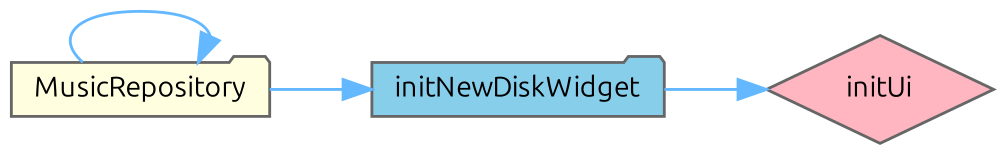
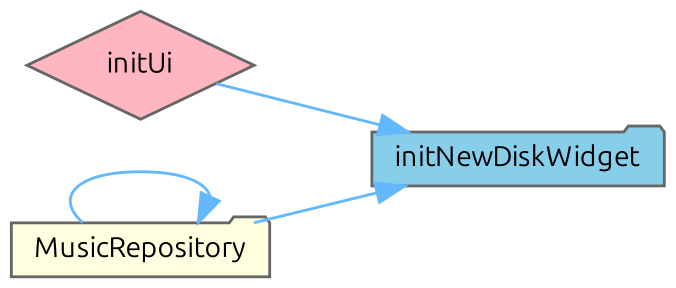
edge "initNewDiskWidget" -> "initUi": reversed
